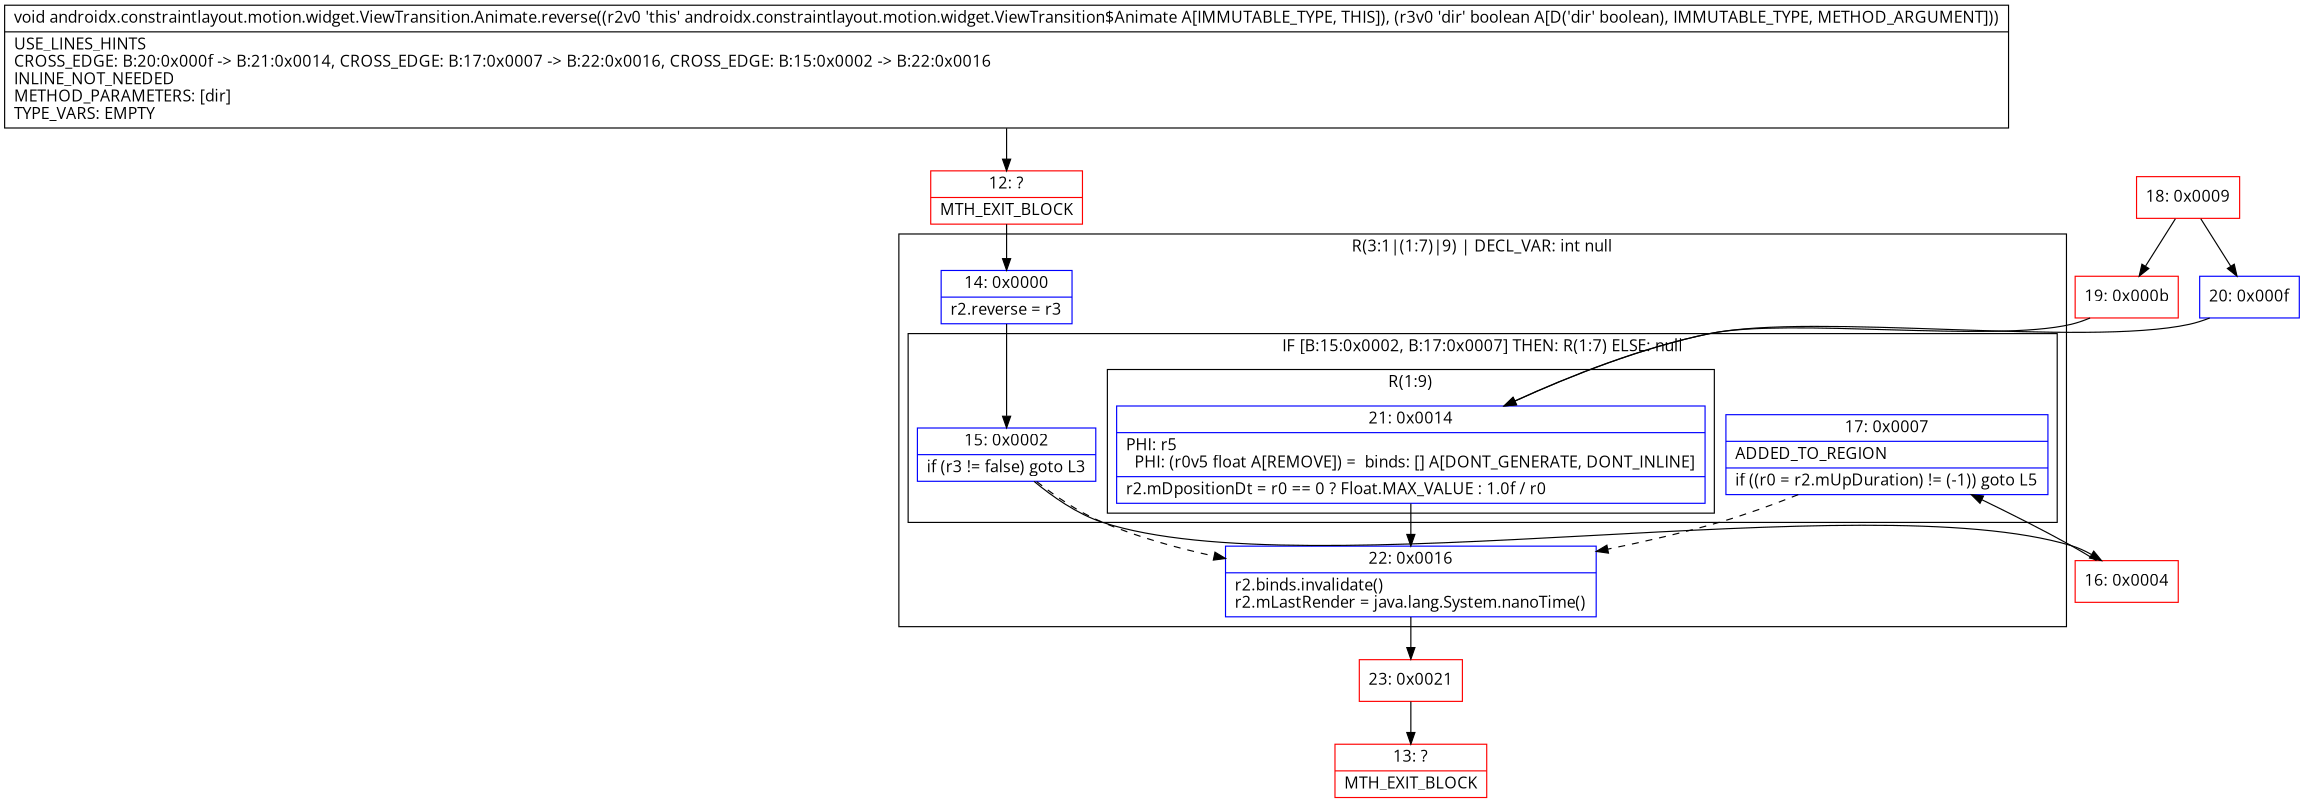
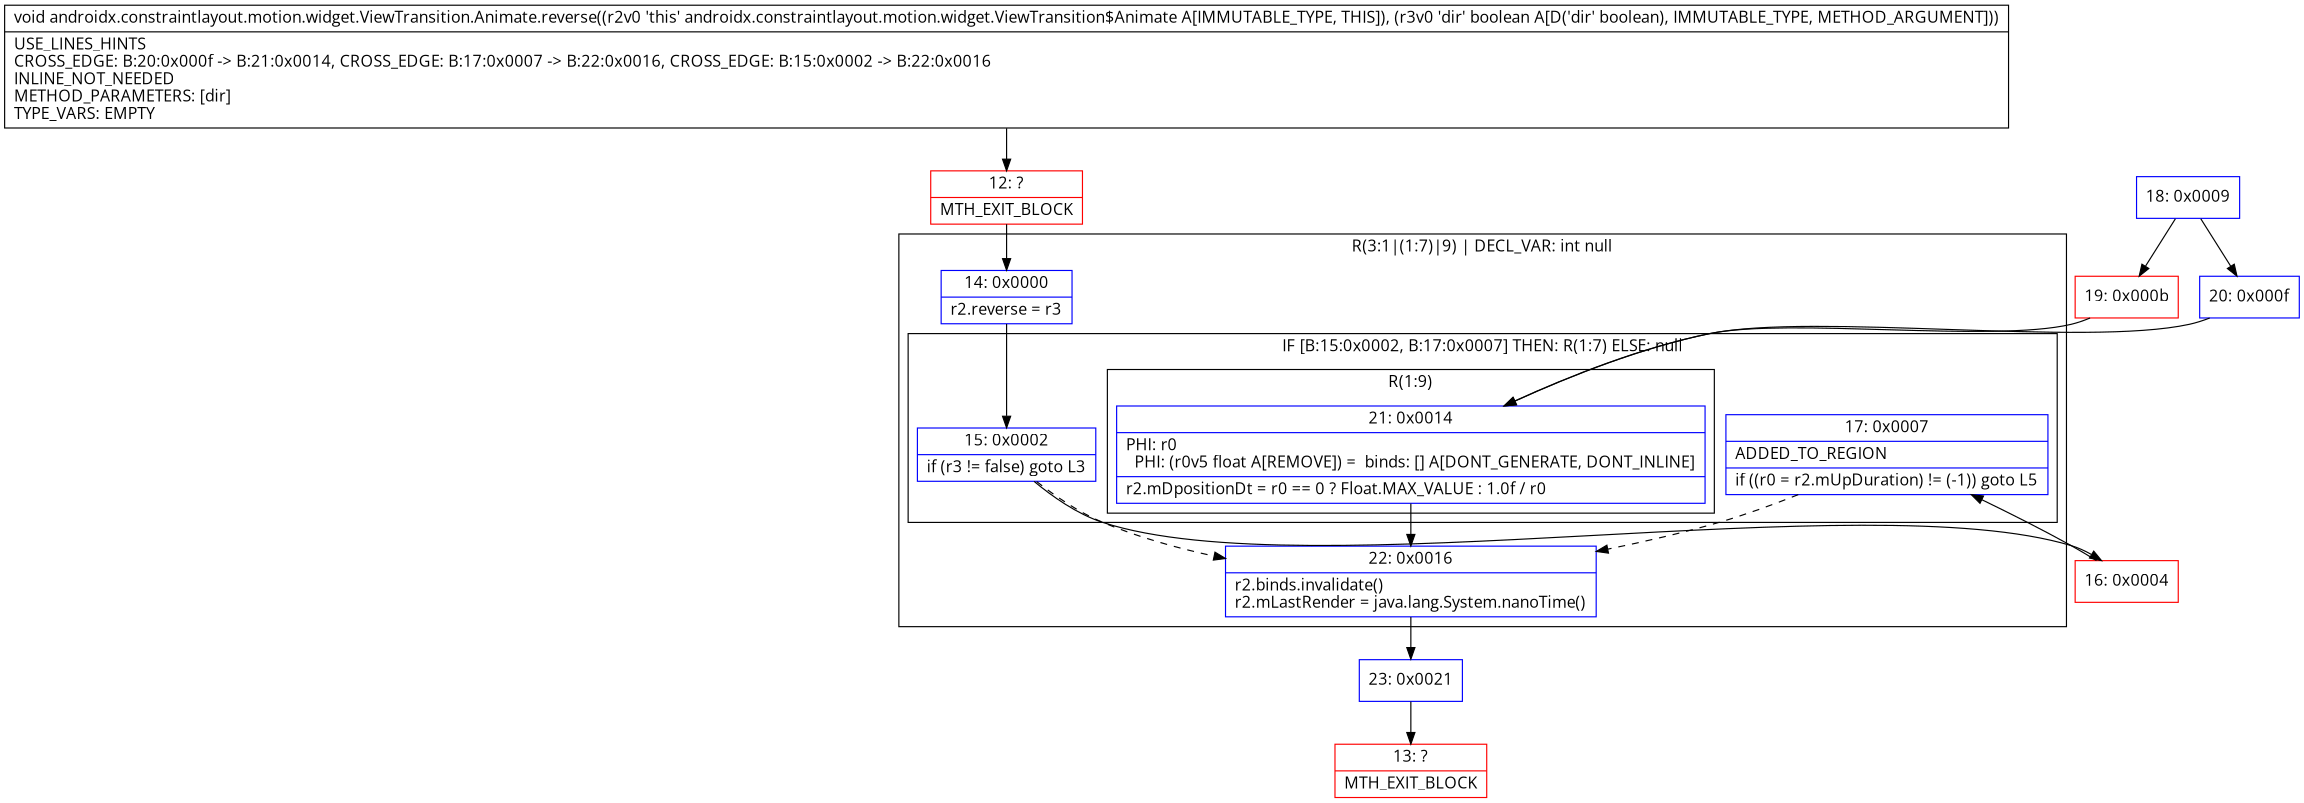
node "18: 0x0009": color red -> blue
node "21: 0x0014": text "PHI: r5" -> "PHI: r0"
node "23: 0x0021": color red -> blue
